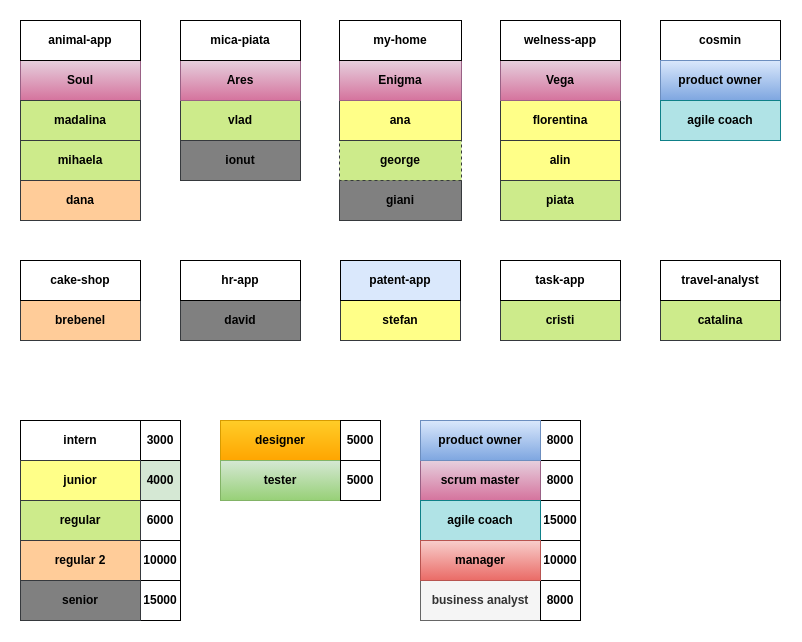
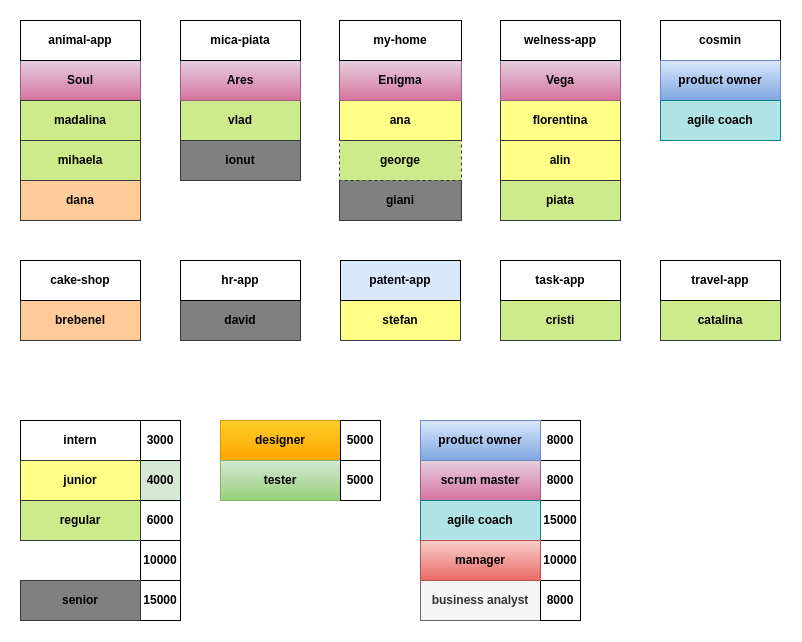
node "travel-analyst": label "travel-analyst" -> "travel-app"
node "regular 2": removed
